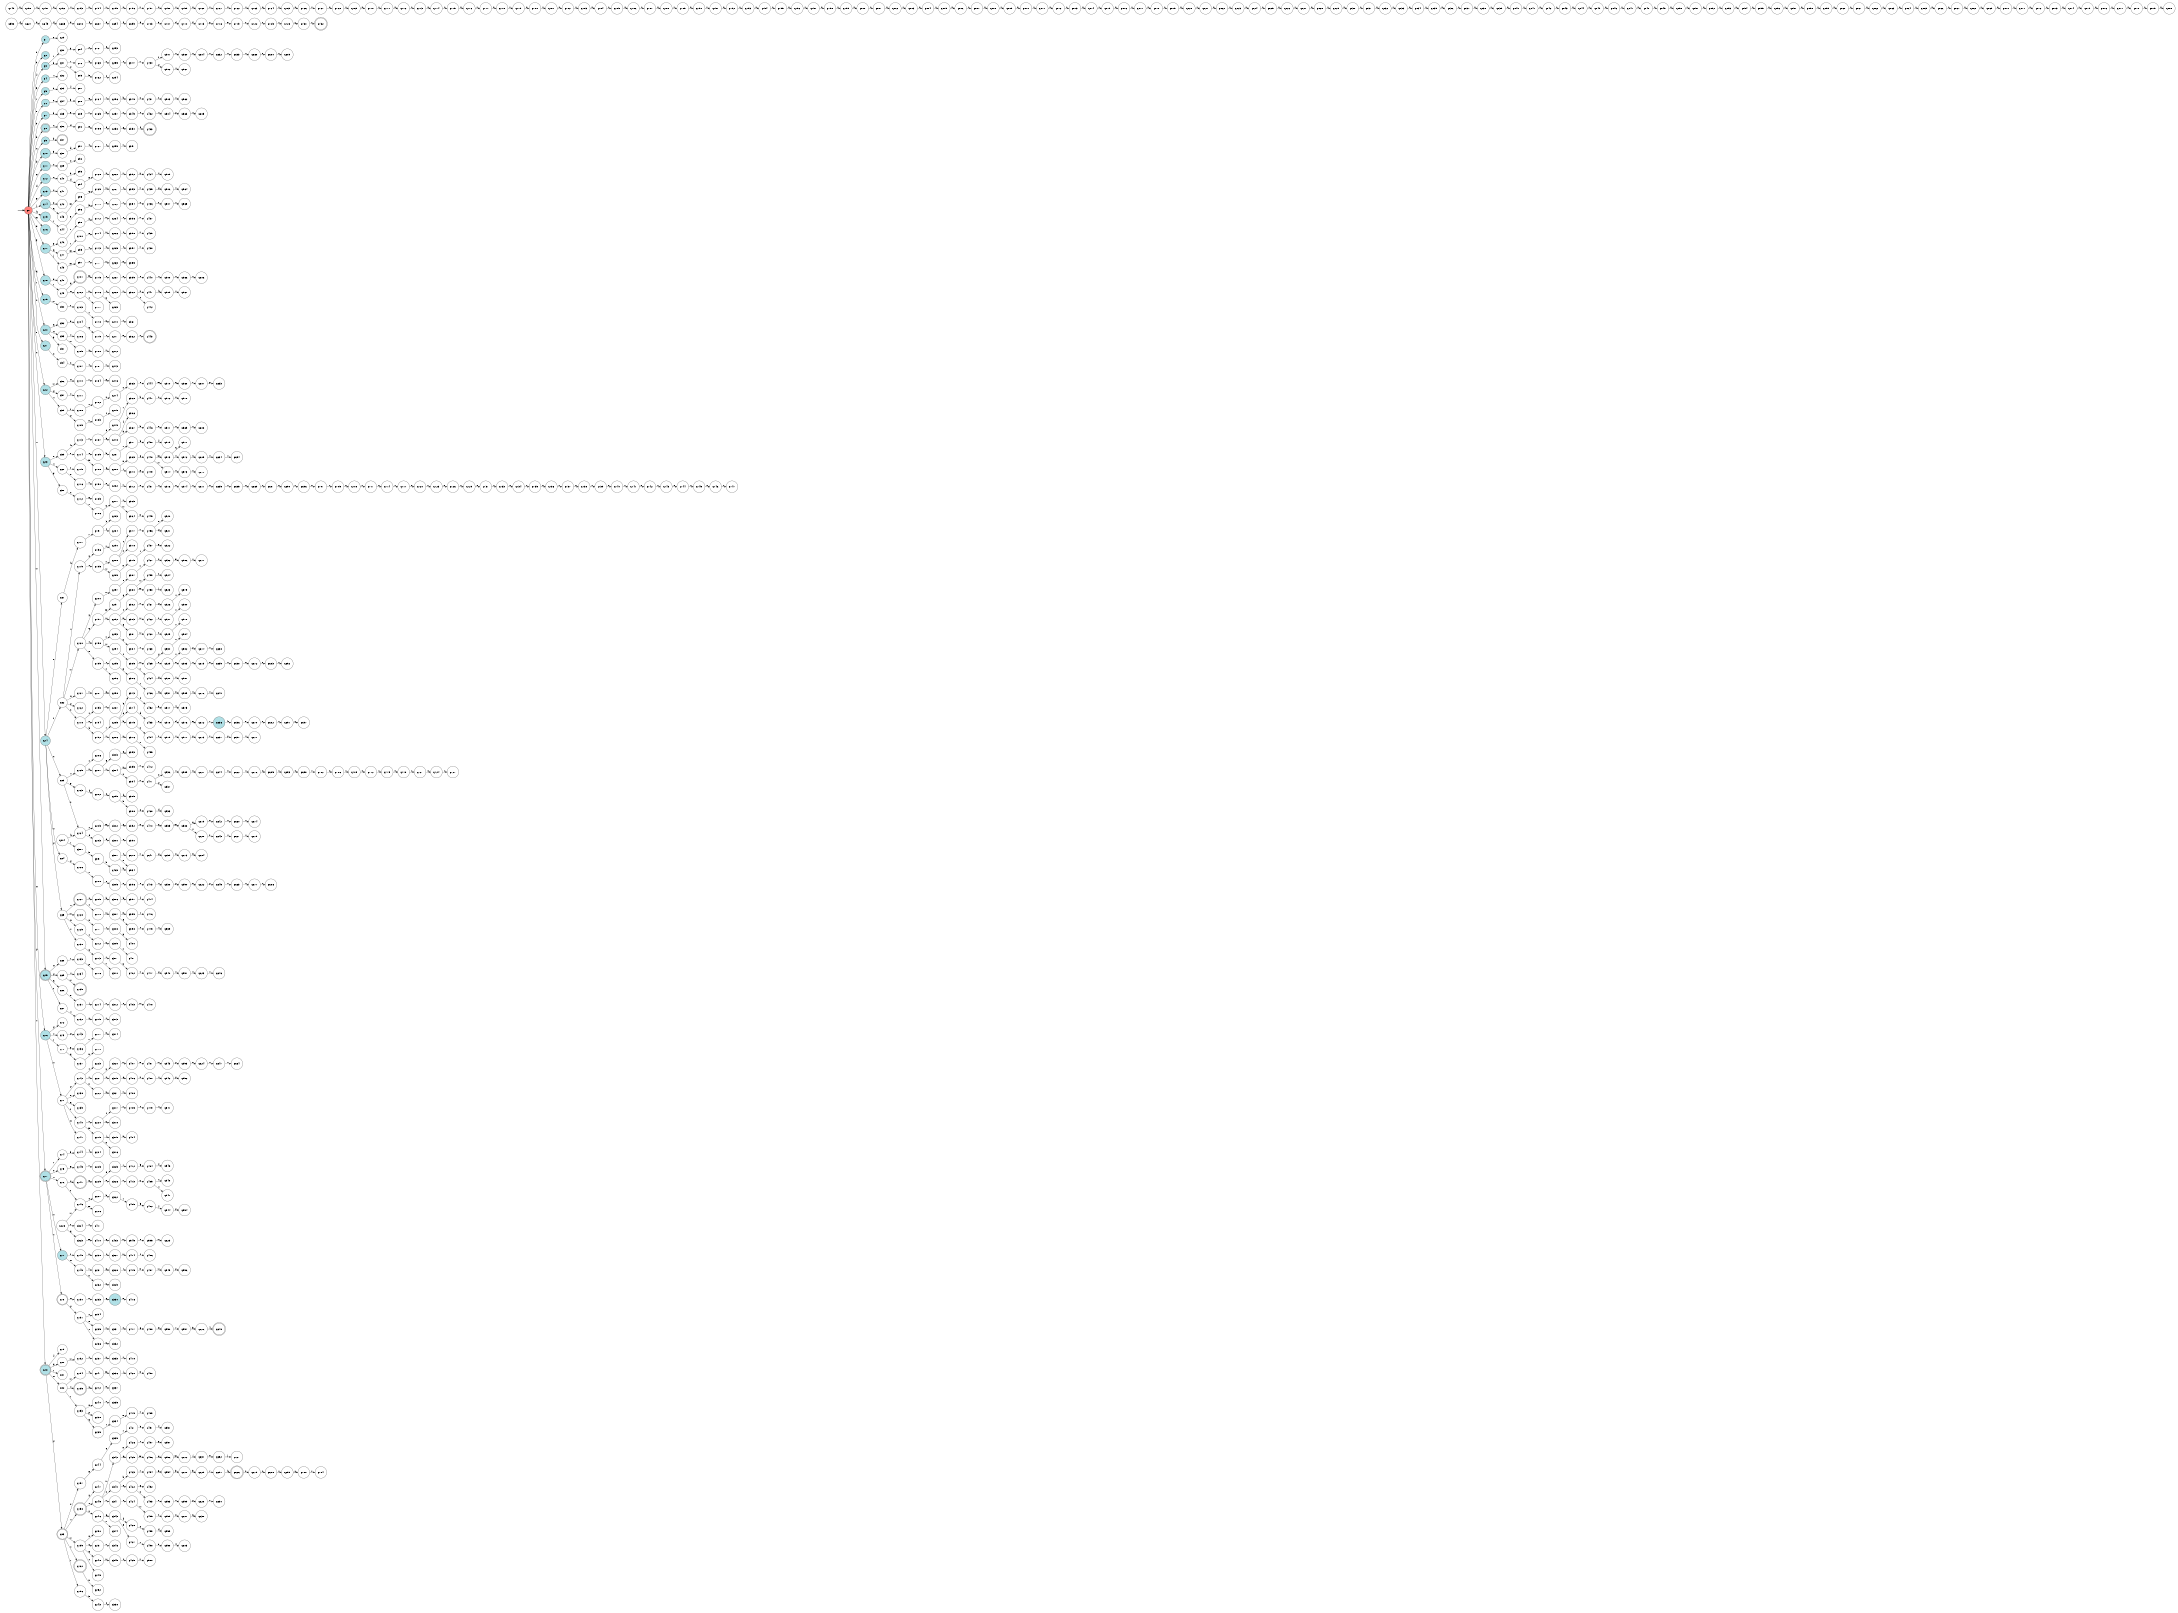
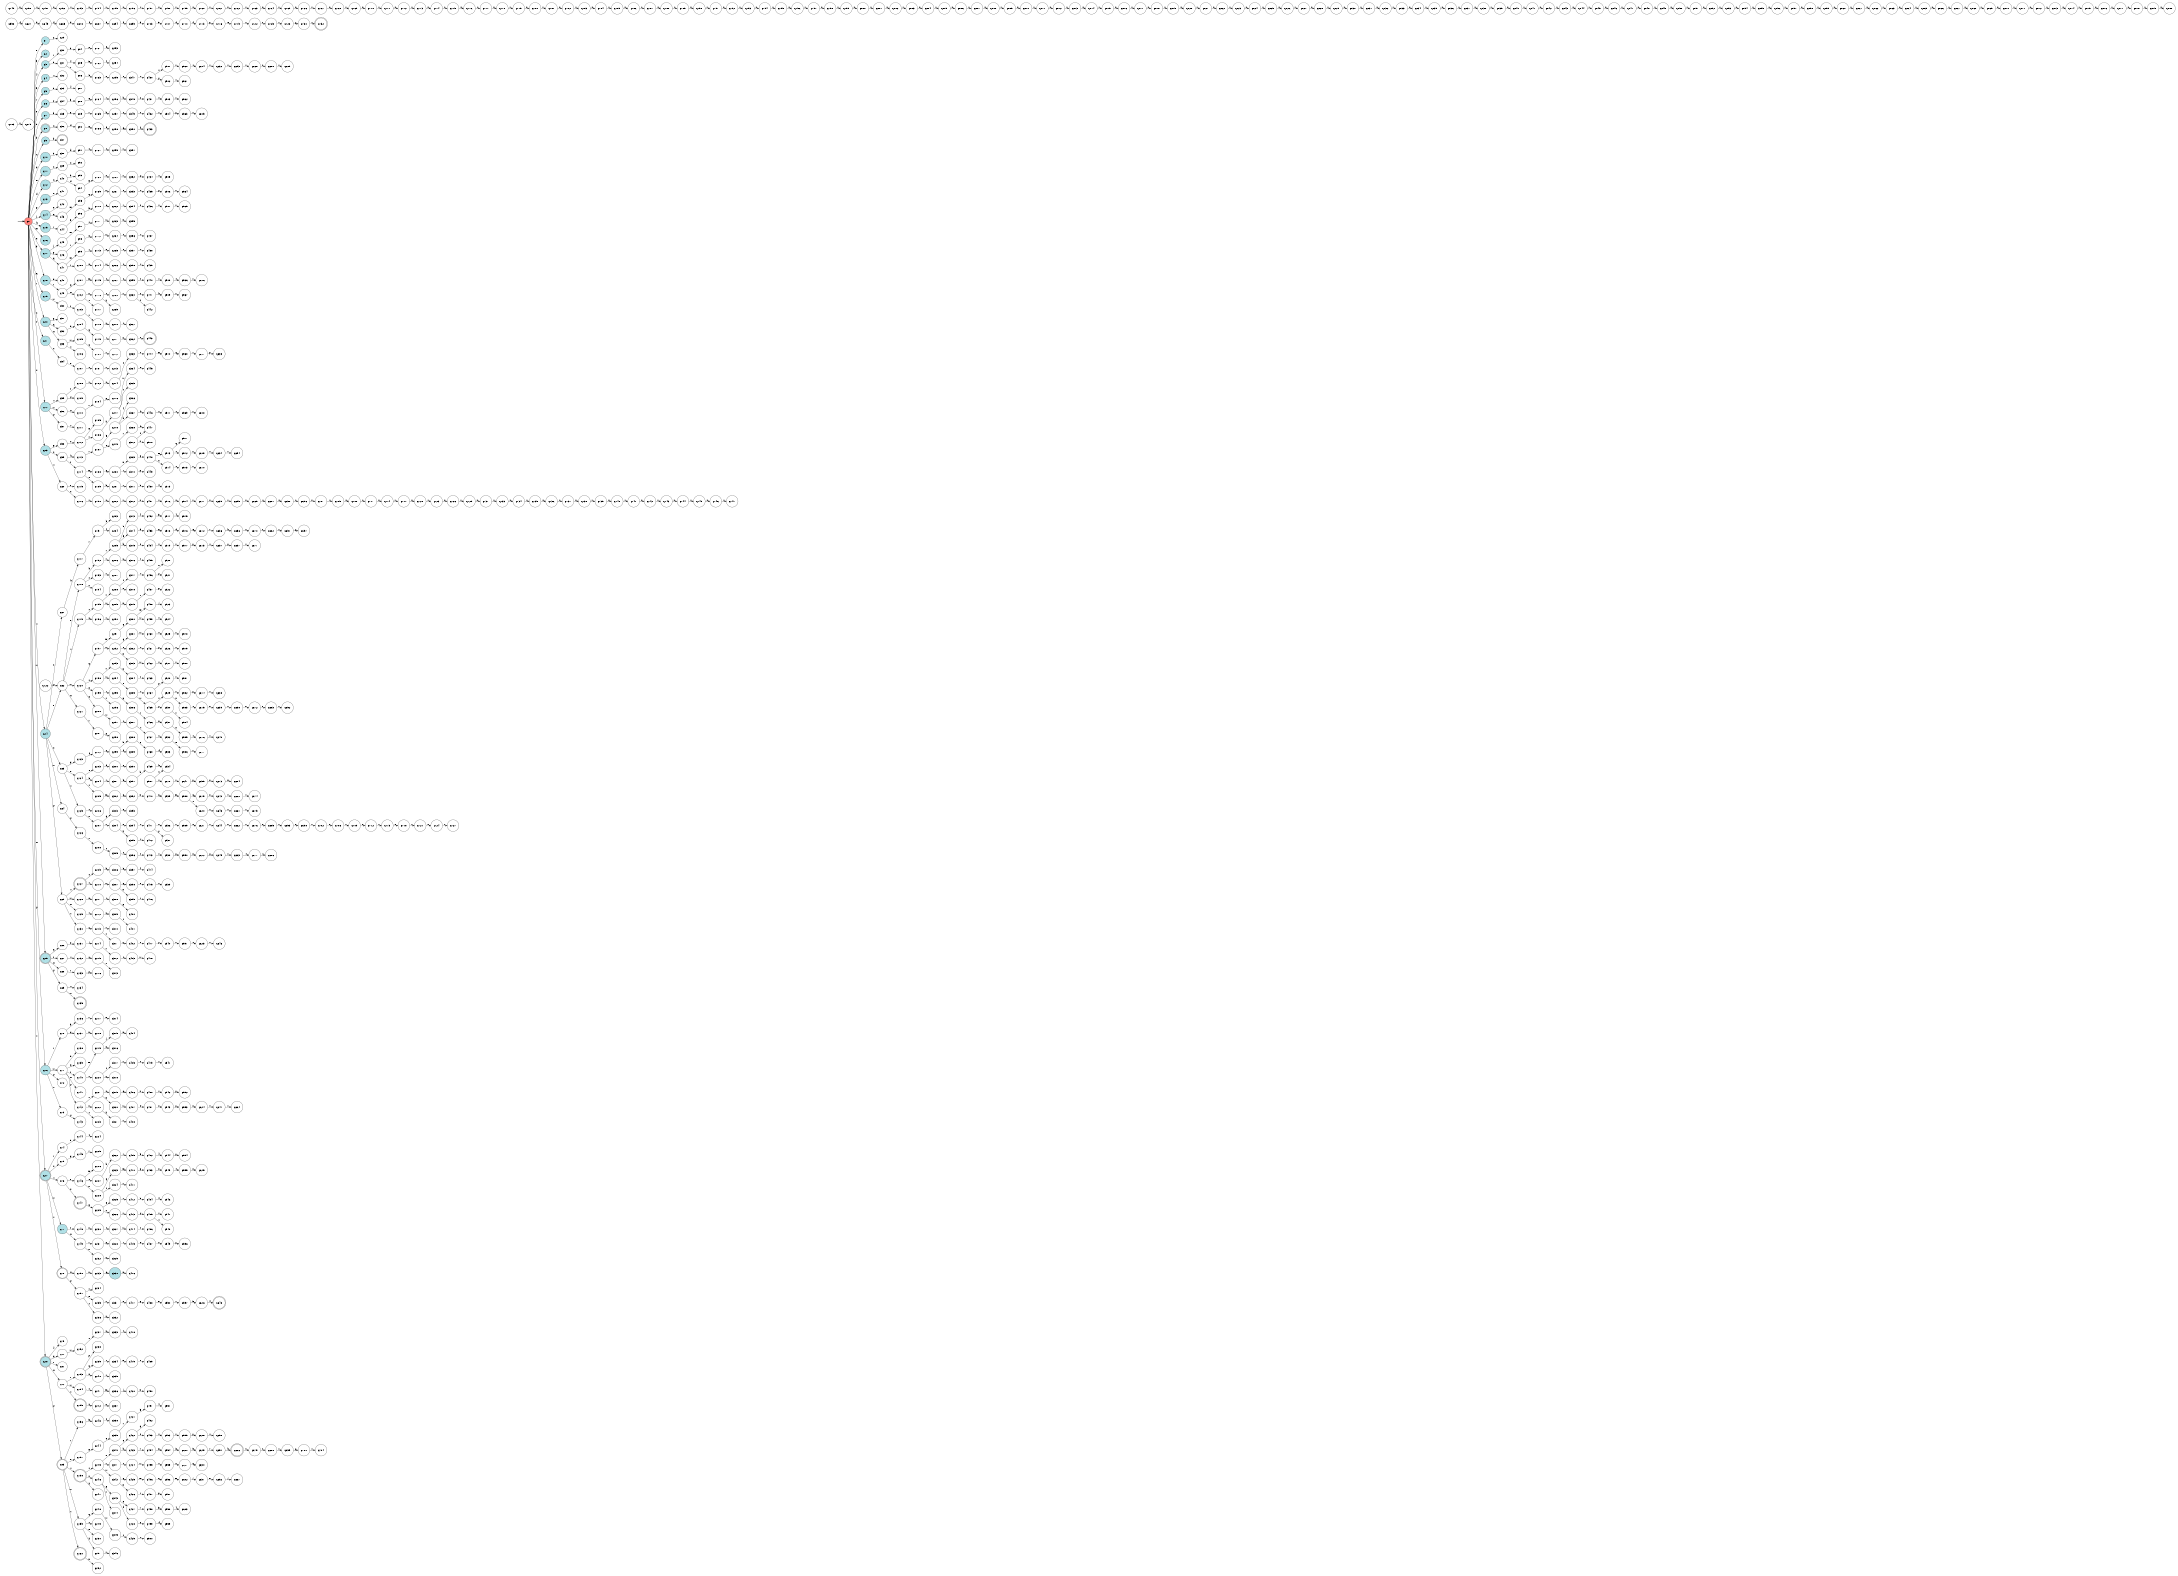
node "q101": shape doublecircle -> circle
edge "q447" -> "q512": reversed
edge "q109" -> "q183": removed, label "w"
edge "q62" -> "q122": reversed
node "q636": fillcolor powderblue -> white
edge "q204" -> "q124": reversed
edge "q228" -> "q146": reversed
